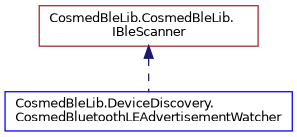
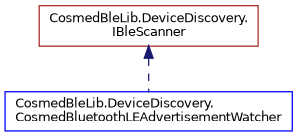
node "CosmedBleLib.CosmedBleLib. IBleScanner": label "CosmedBleLib.CosmedBleLib. IBleScanner" -> "CosmedBleLib.DeviceDiscovery. IBleScanner"
